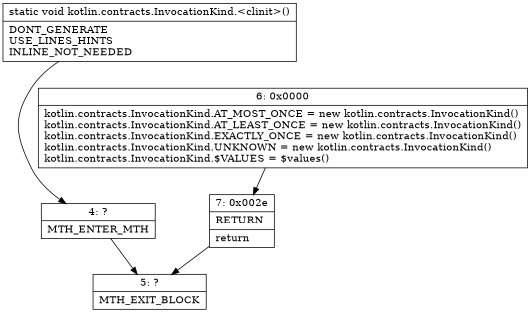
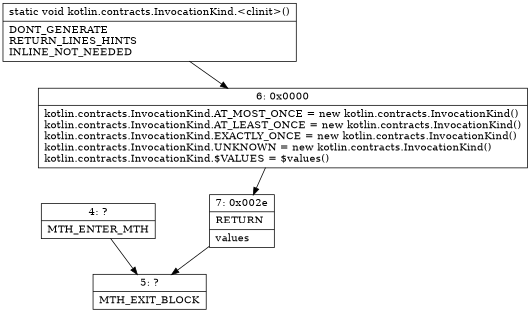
node "static void kotlin.contracts.InvocationKind.<clinit>()": text "USE_LINES_HINTS" -> "RETURN_LINES_HINTS"
edge "static void kotlin.contracts.InvocationKind.<clinit>()" -> "4: ?": now "static void kotlin.contracts.InvocationKind.<clinit>()" -> "6: 0x0000"
node "7: 0x002e": text "return" -> "values"
